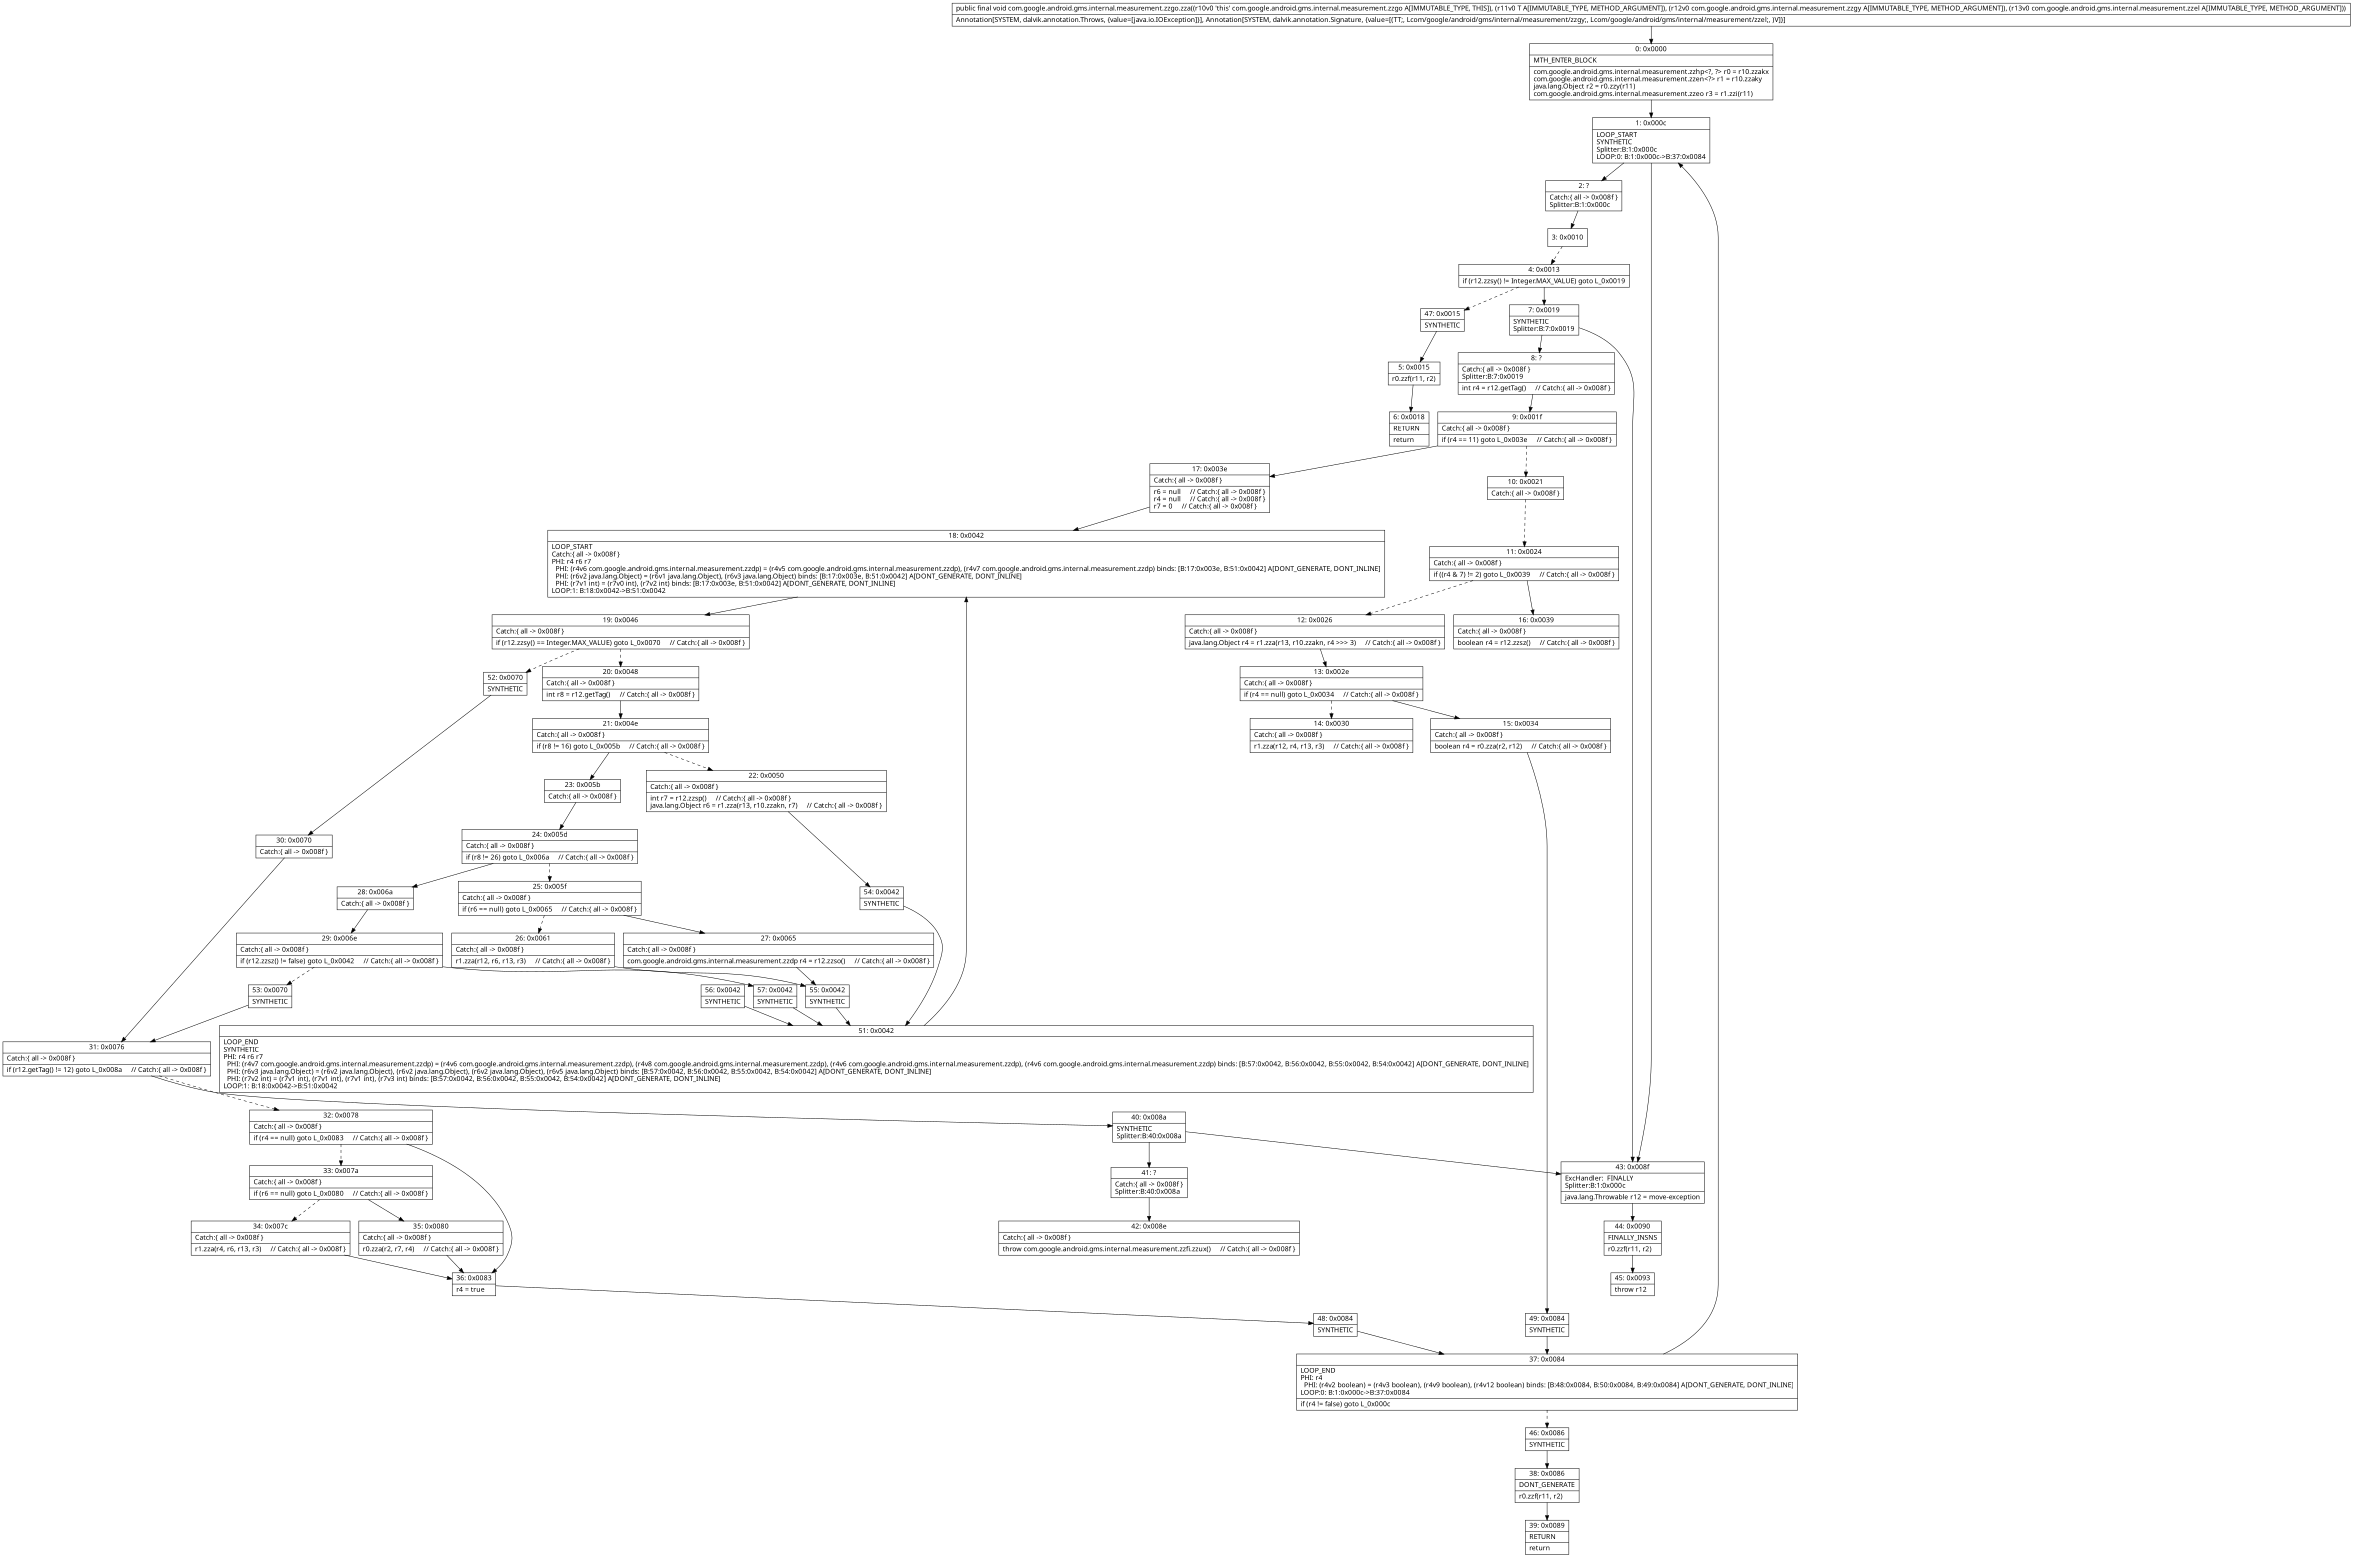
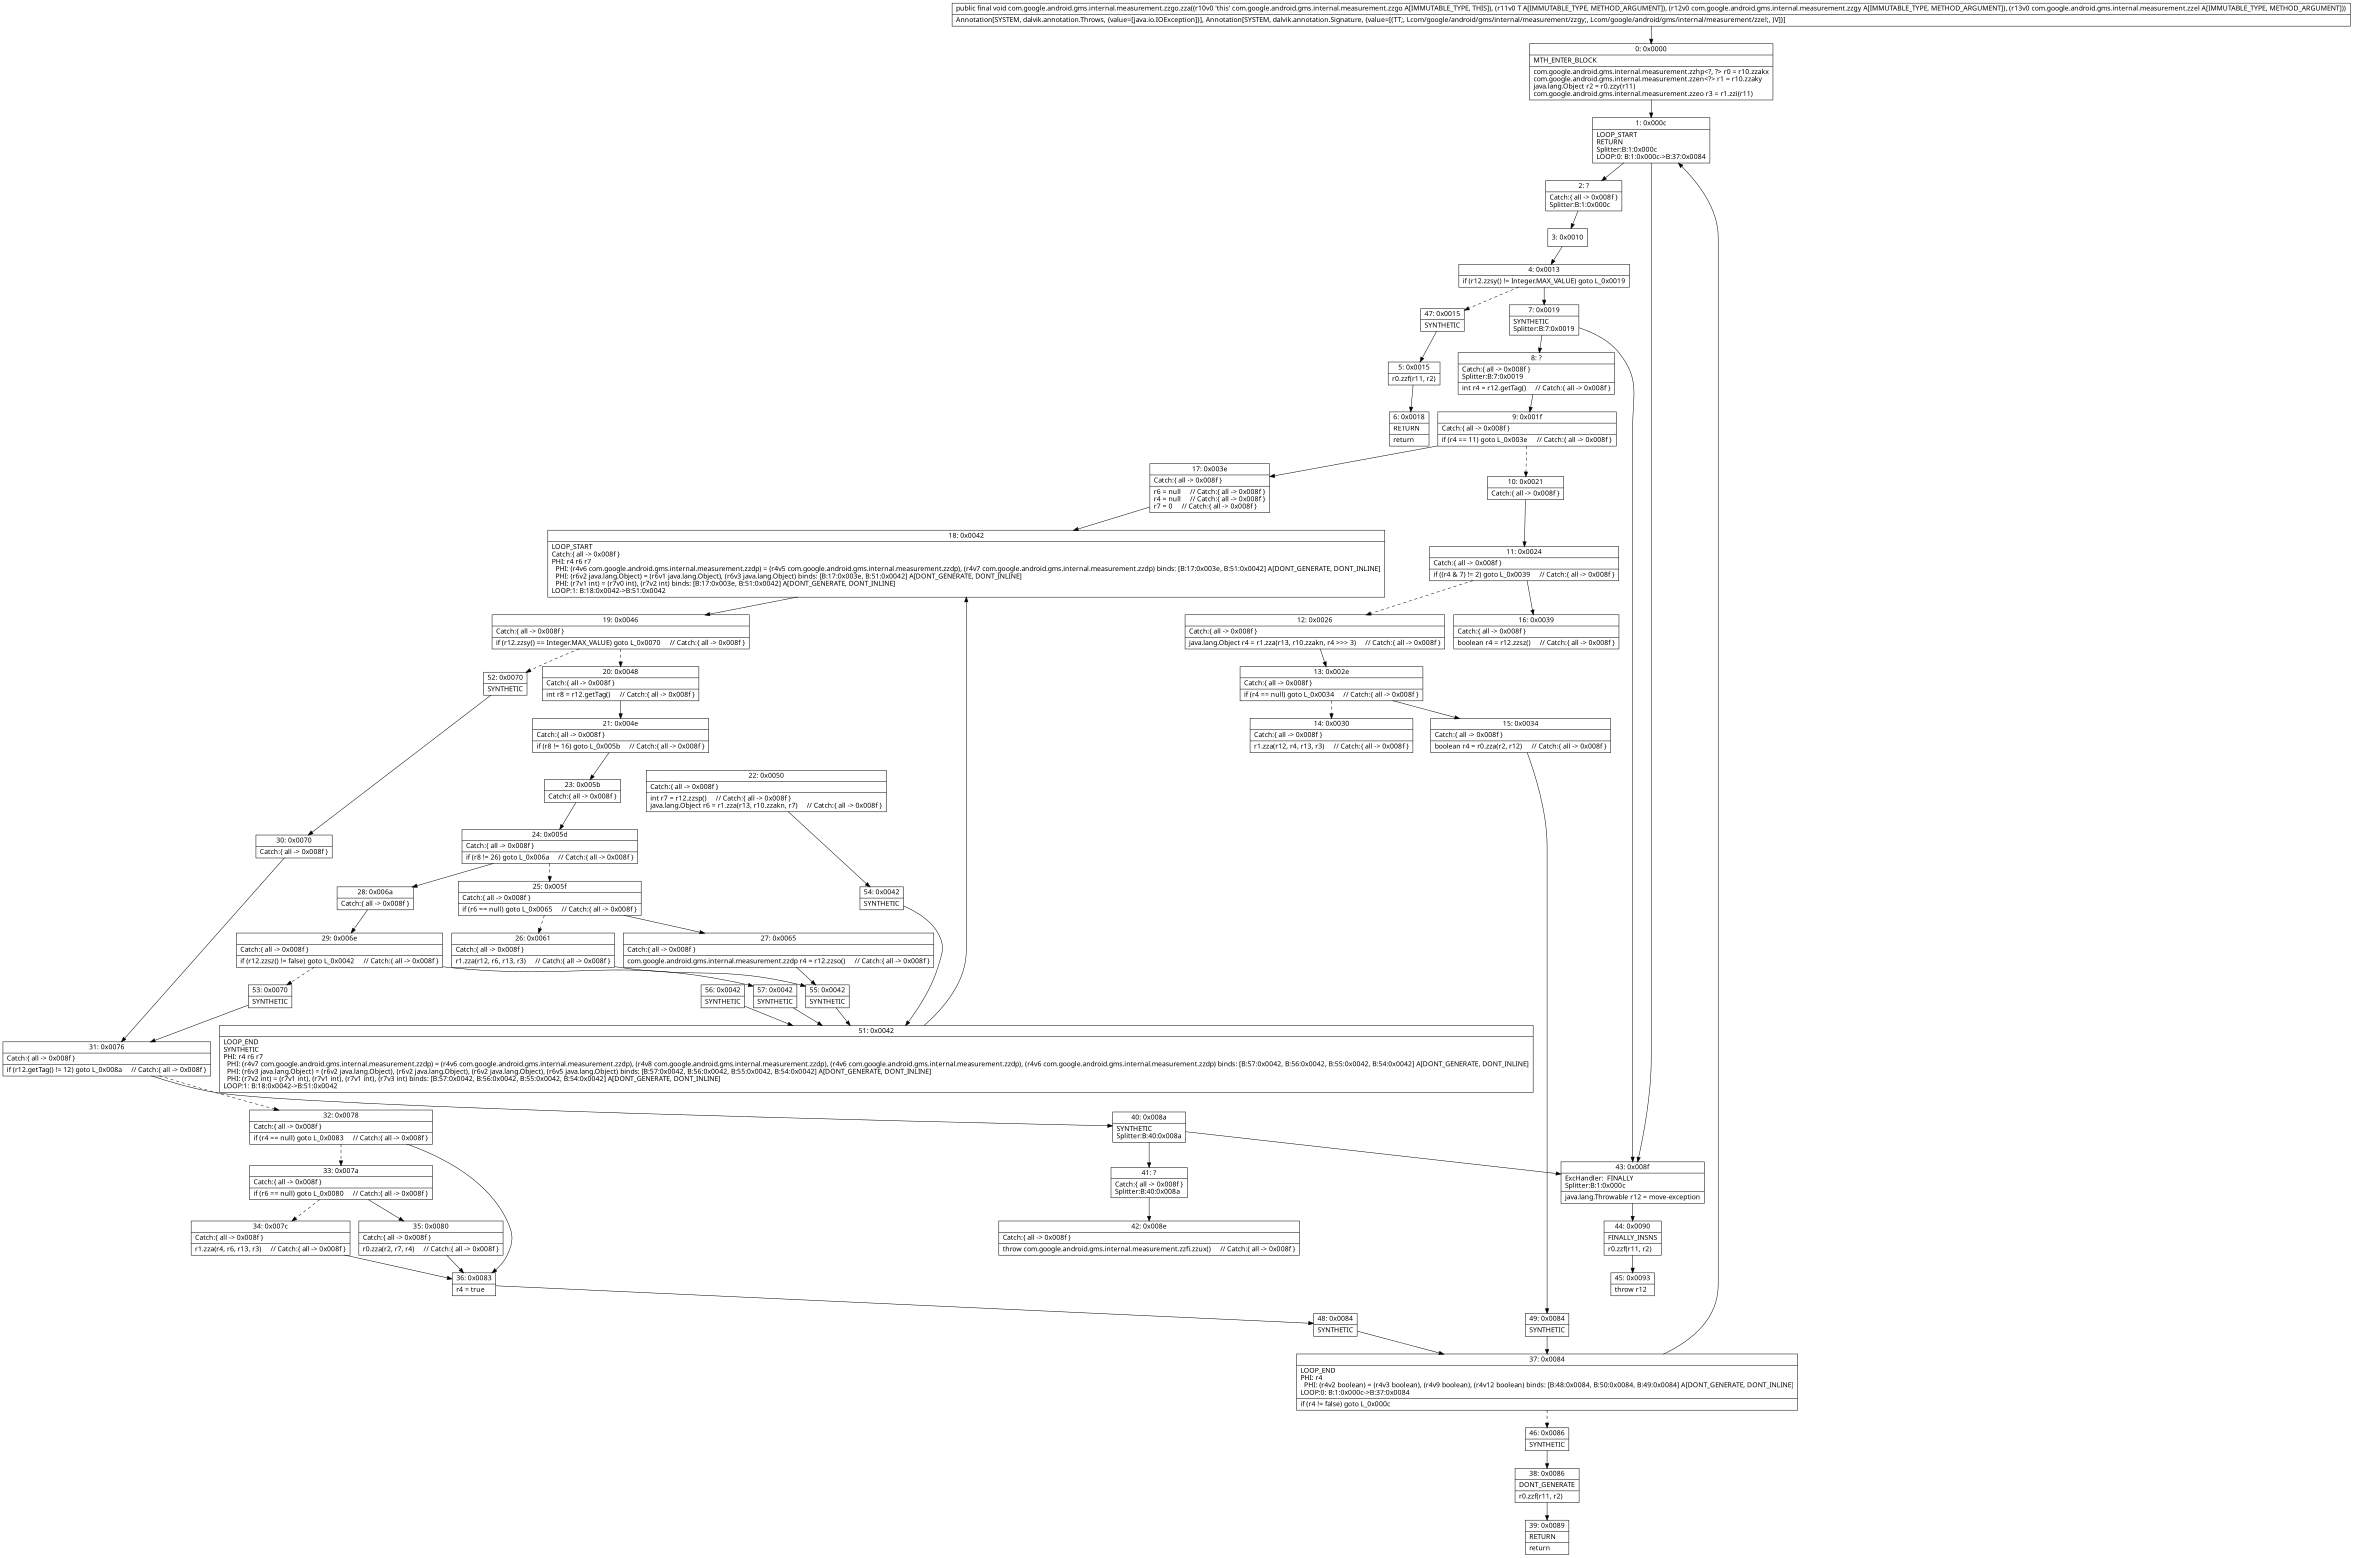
node "1: 0x000c": text "SYNTHETIC" -> "RETURN"
edge "3: 0x0010" -> "4: 0x0013": style dashed -> solid
edge "10: 0x0021" -> "11: 0x0024": style dashed -> solid
edge "21: 0x004e" -> "22: 0x0050": removed
